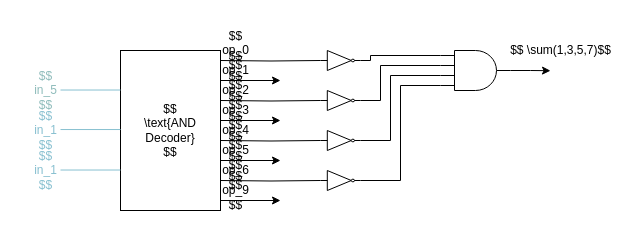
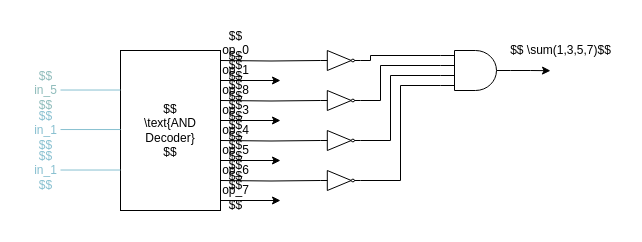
node "$$ op_2 $$": label "$$ op_2 $$" -> "$$ op_8 $$"
node "$$ op_9 $$": label "$$ op_9 $$" -> "$$ op_7 $$"
